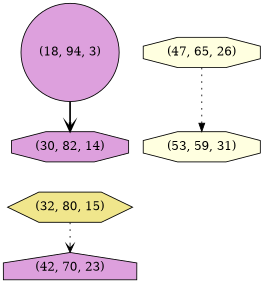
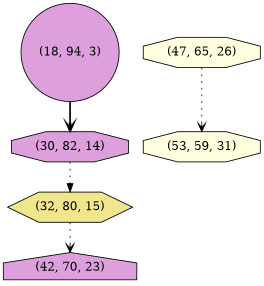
edge "(47, 65, 26)" -> "(53, 59, 31)": arrowhead normal -> vee
edge "(30, 82, 14)" -> "(32, 80, 15)": added
